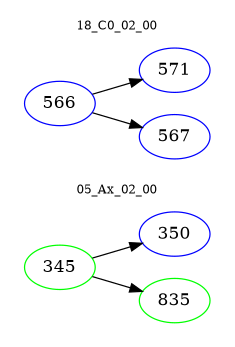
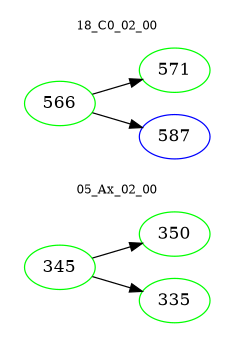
node "571": color blue -> green
node "566": color blue -> green
node "567": label "567" -> "587"
node "350": color blue -> green
node "835": label "835" -> "335"
